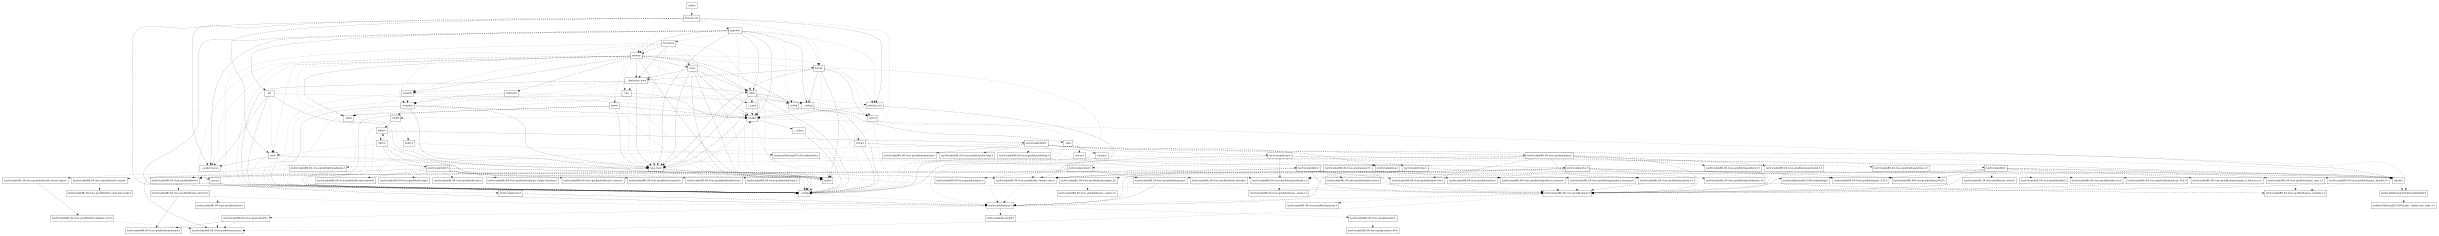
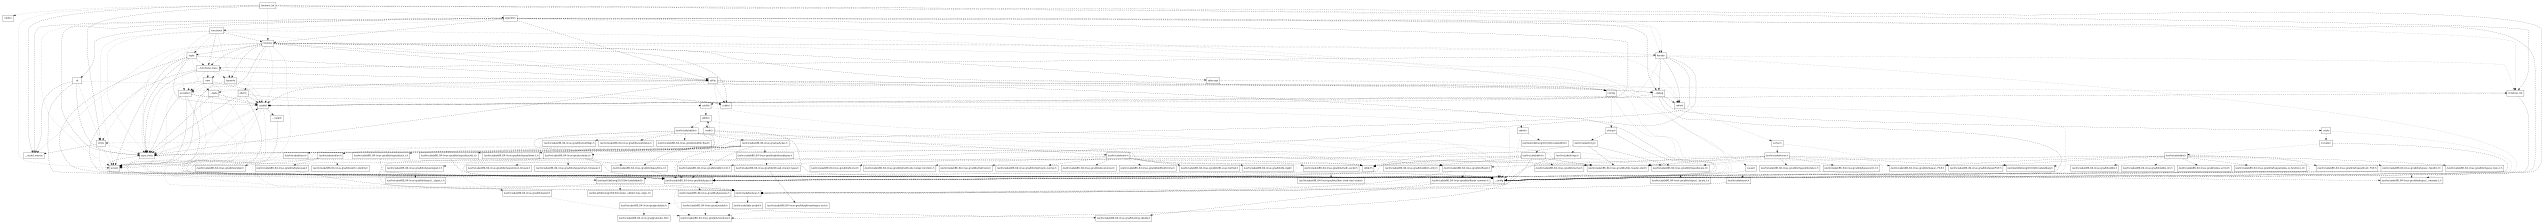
edge "<stdin>" -> "forward_list": reversed
node "/usr/include/x86_64-linux-gnu/bits/types/wint_t.h": added
